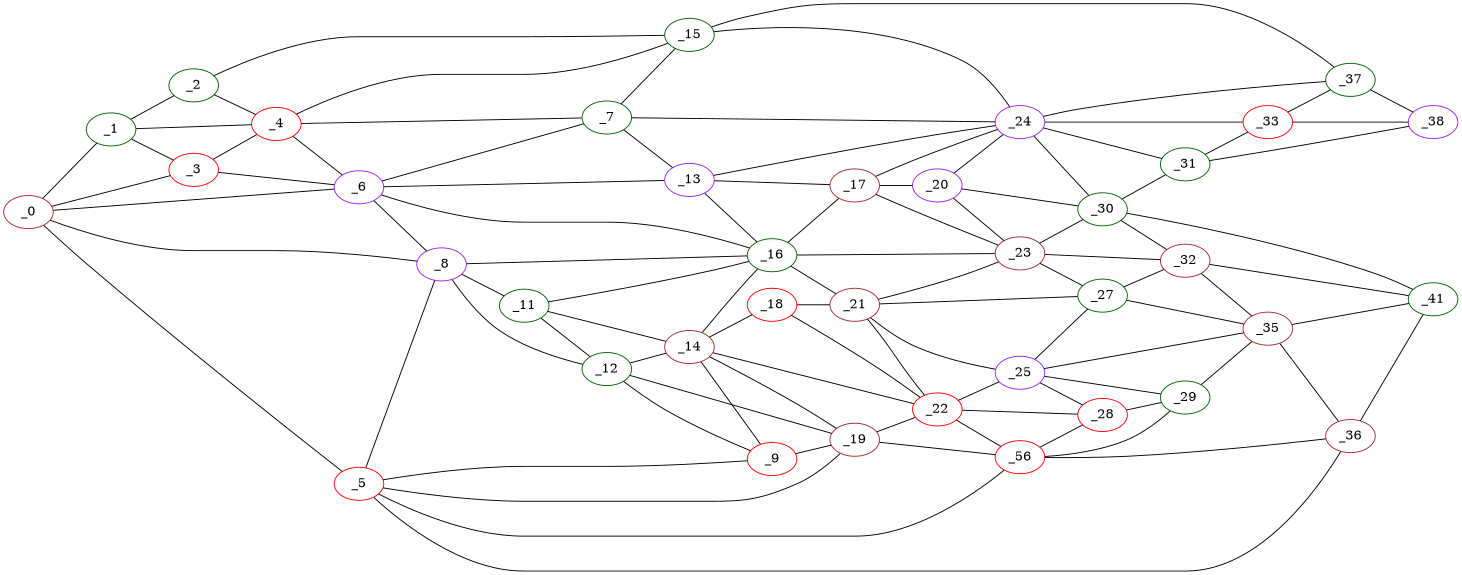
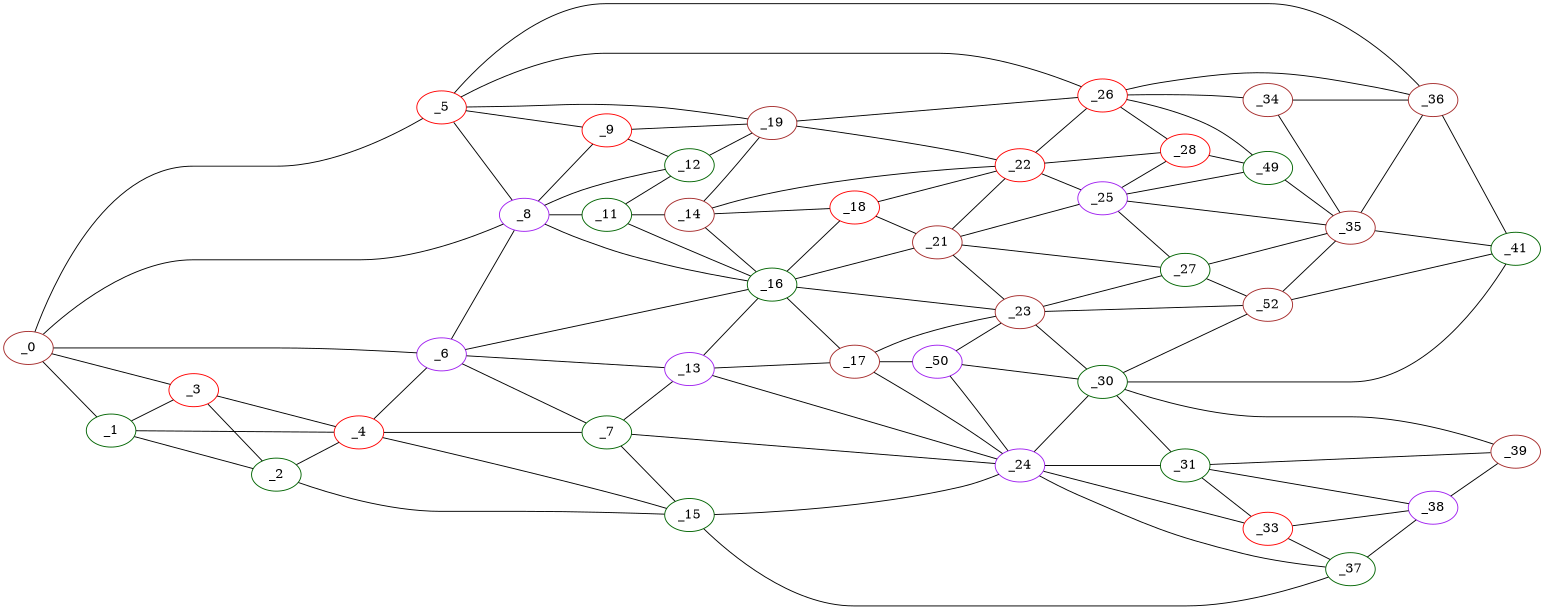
node "_34": added
edge "_3" -- "_6": now "_3" -- "_2"
node "_20": label "_20" -> "_50"
edge "_18" -- "_16": added
node "_32": label "_32" -> "_52"
edge "_14" -- "_12": removed
edge "_14" -- "_9": now "_8" -- "_9"
node "_29": label "_29" -> "_49"
node "_39": added
node "_56": label "_56" -> "_26"
